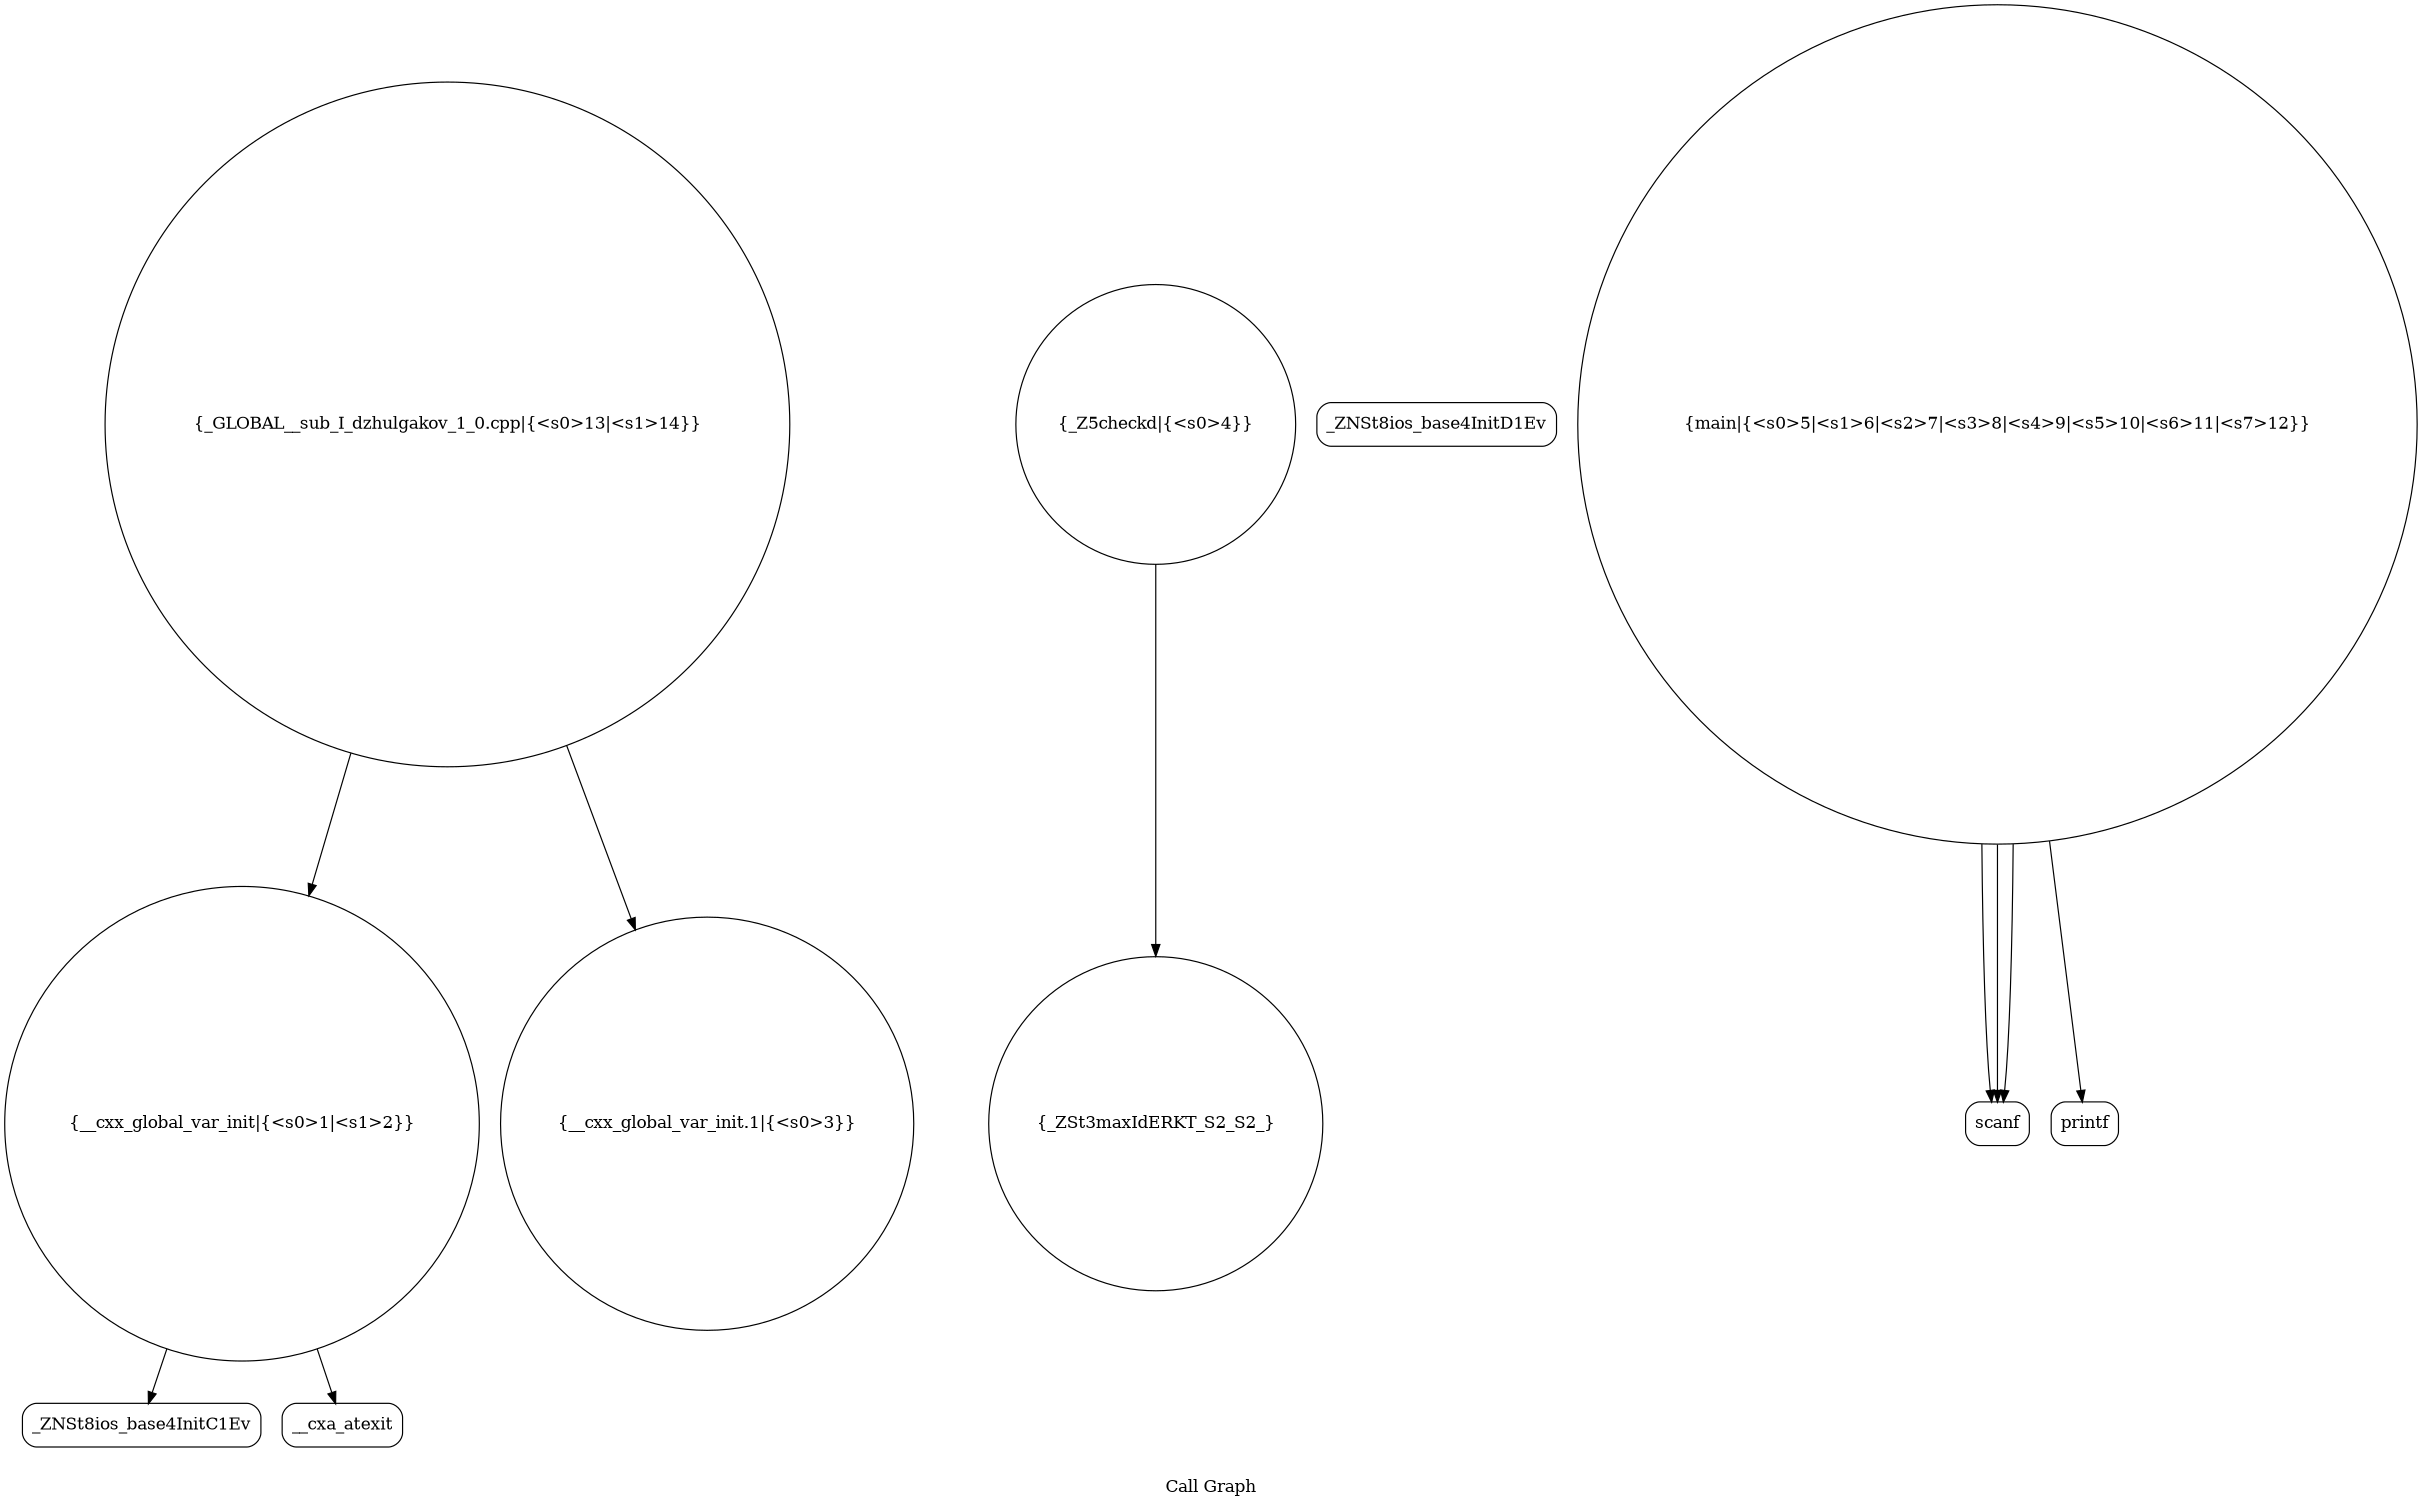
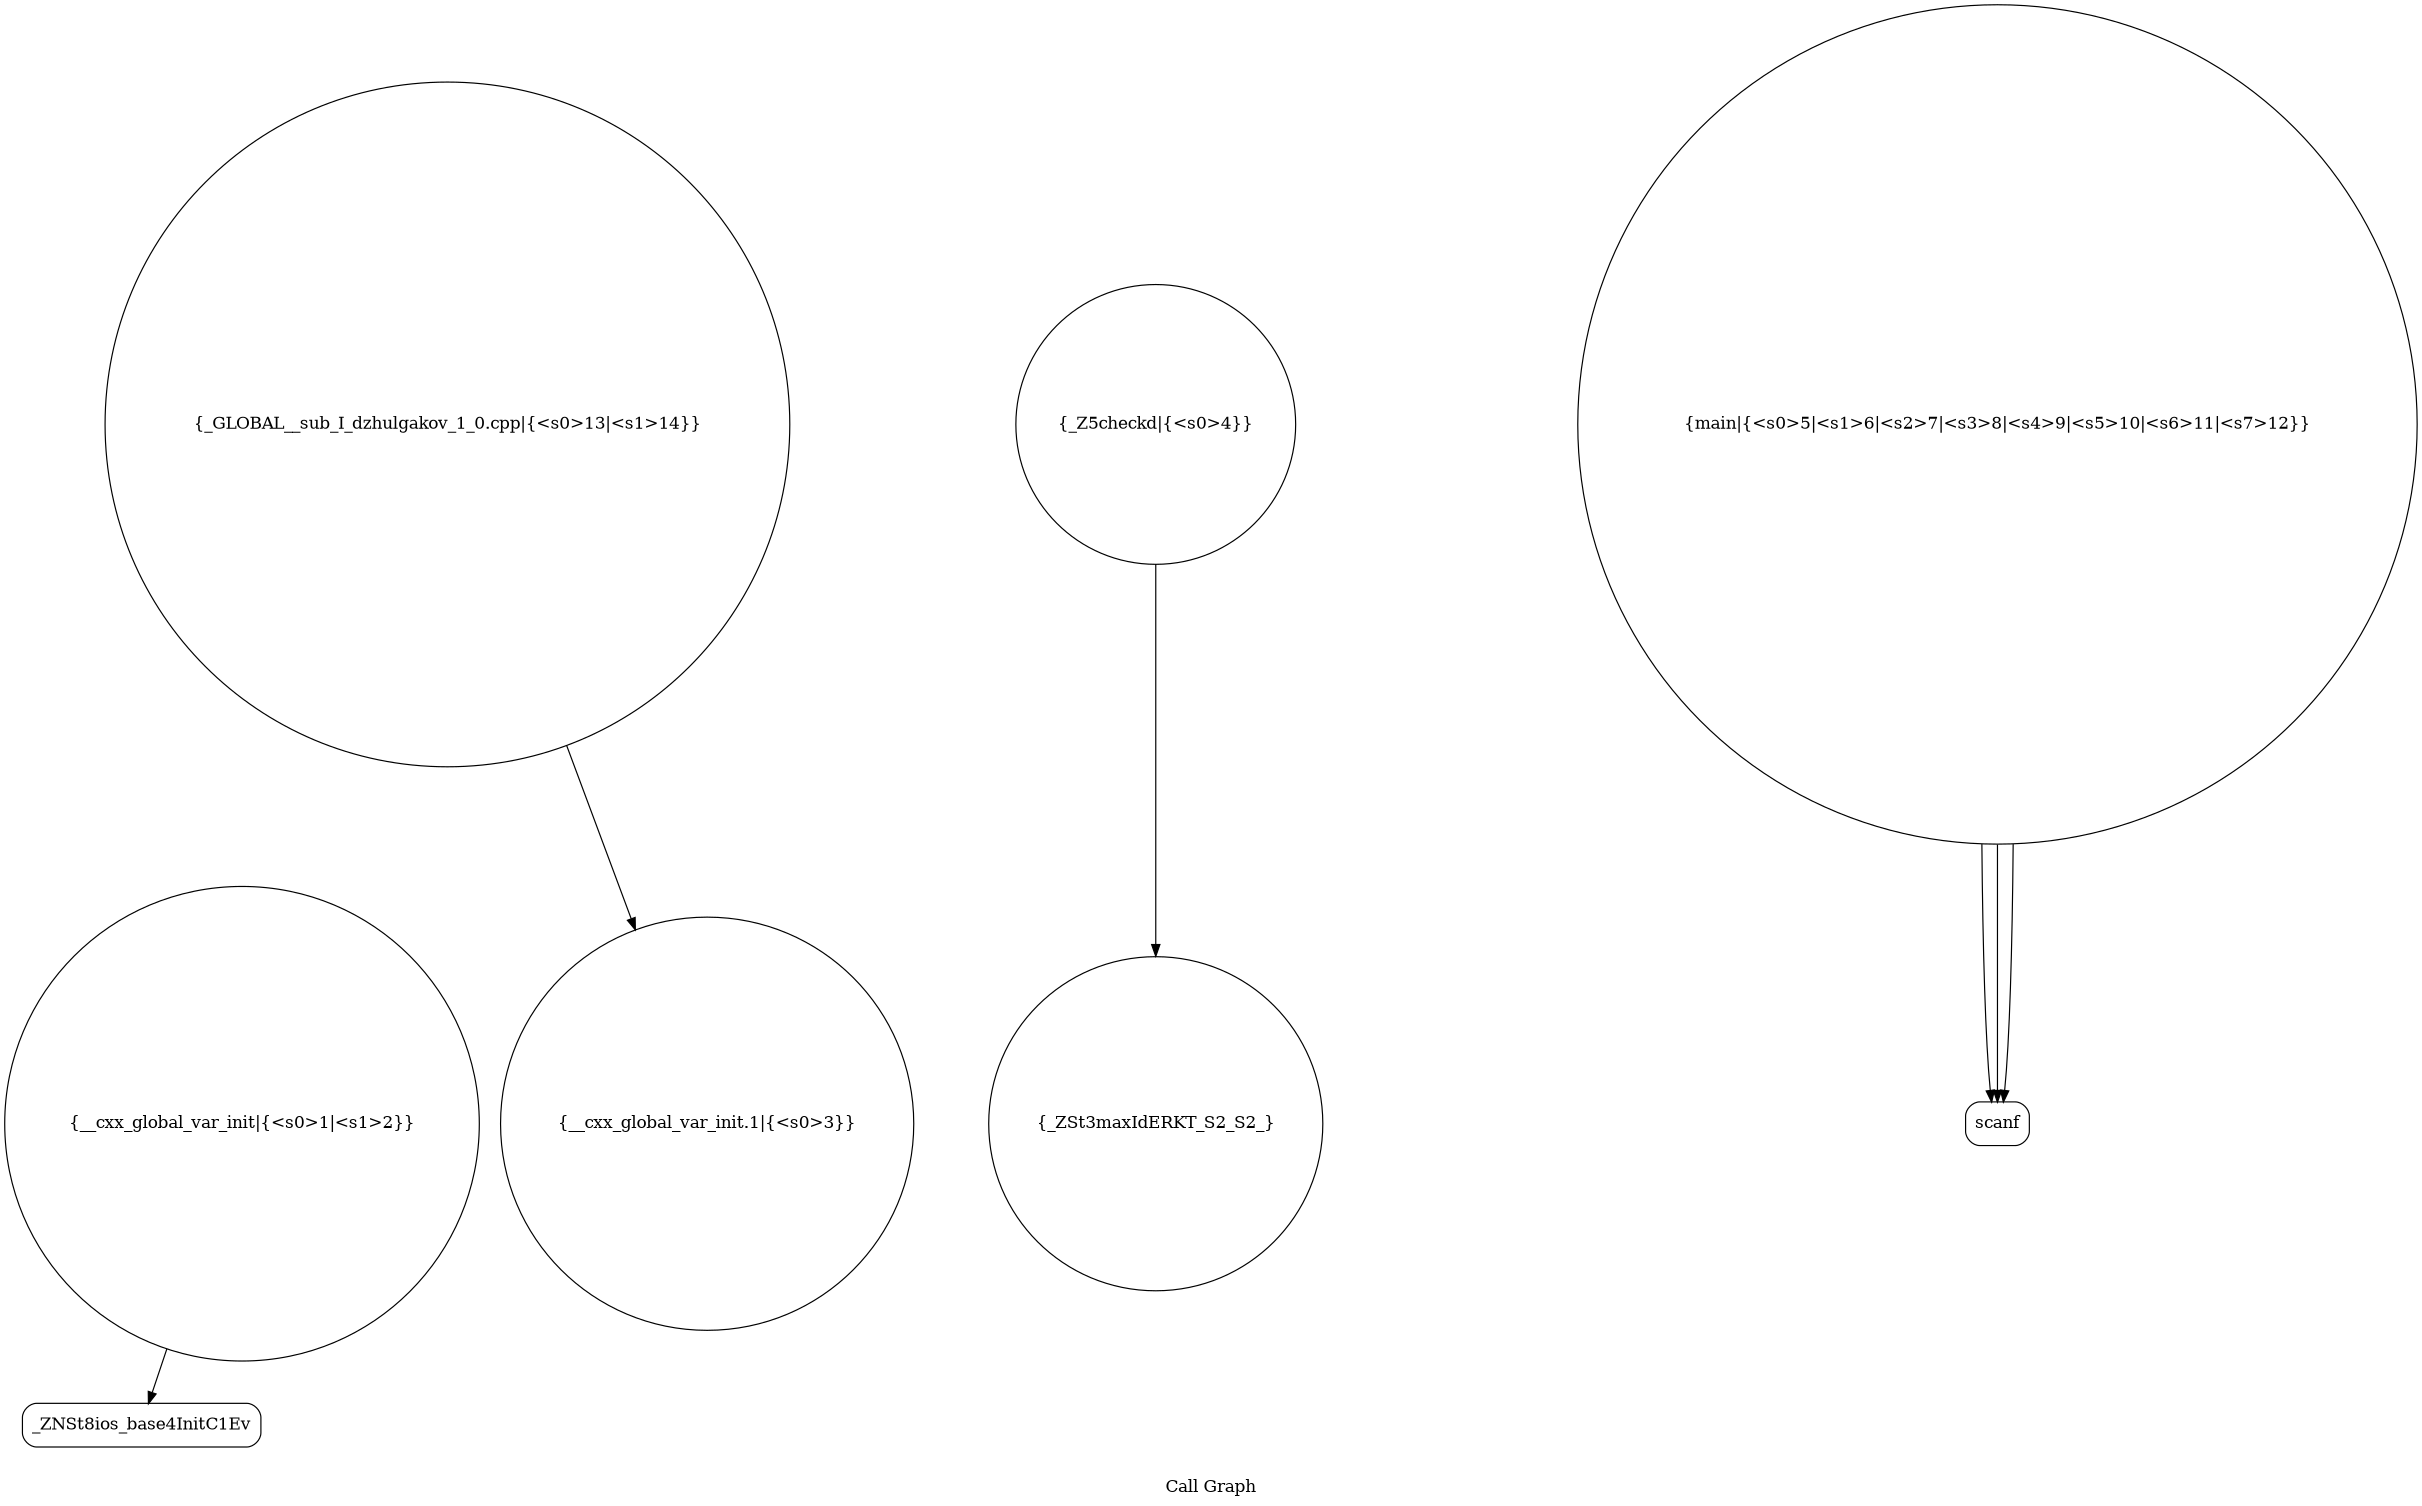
node "_ZNSt8ios_base4InitD1Ev": removed
edge "{_GLOBAL__sub_I_dzhulgakov_1_0.cpp|{<s0>13|<s1>14}}" -> "{__cxx_global_var_init|{<s0>1|<s1>2}}": removed
node "printf": removed
node "__cxa_atexit": removed
